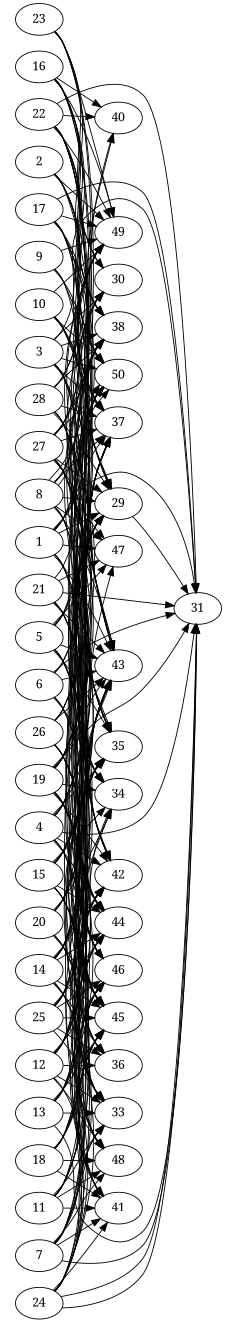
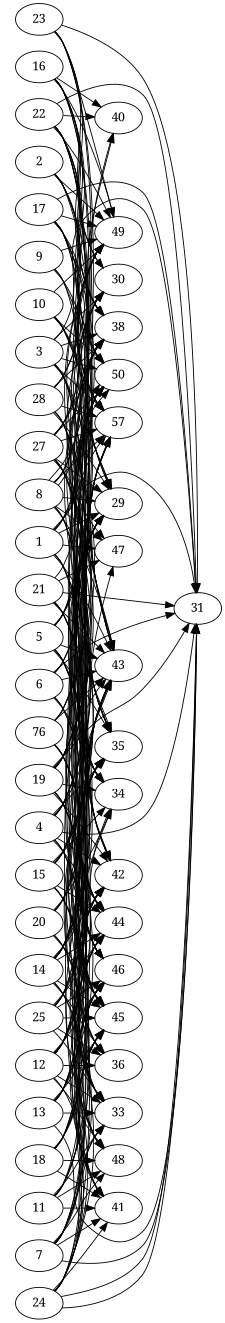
node "37": label "37" -> "57"
edge "29" -> "31": now "23" -> "31"
edge "5" -> "47": now "5" -> "50"
node "26": label "26" -> "76"
edge "19" -> "44": removed
